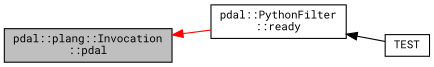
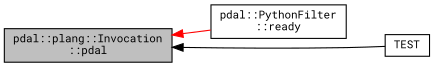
edge "TEST" -> "pdal::PythonFilter ::ready": now "TEST" -> "pdal::plang::Invocation ::pdal"
